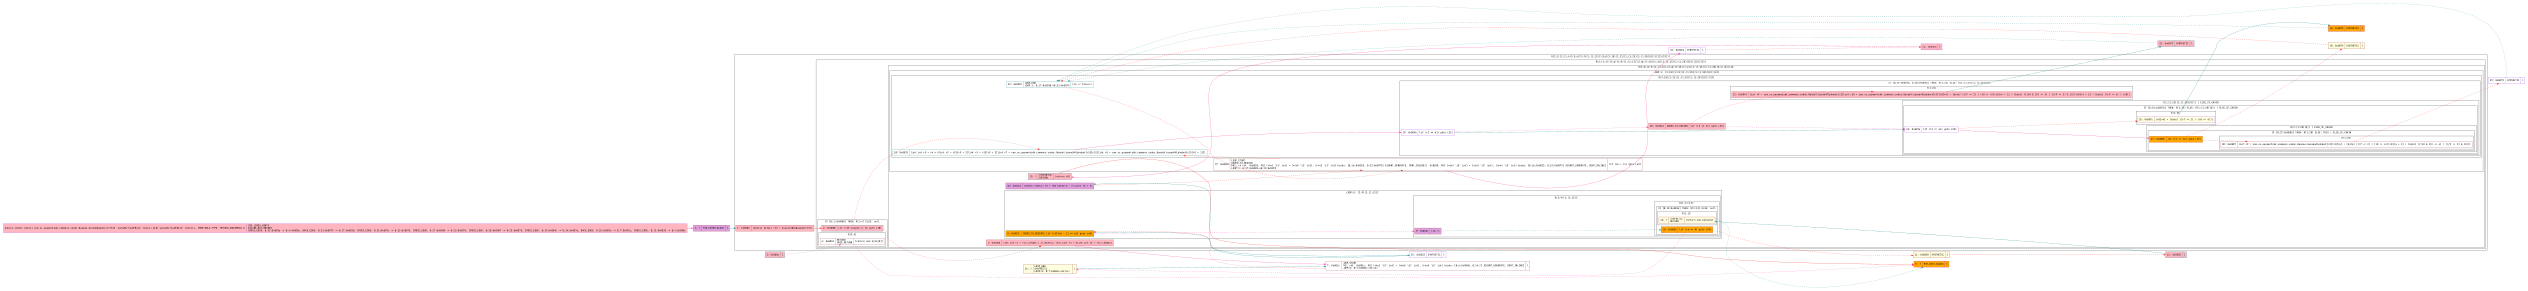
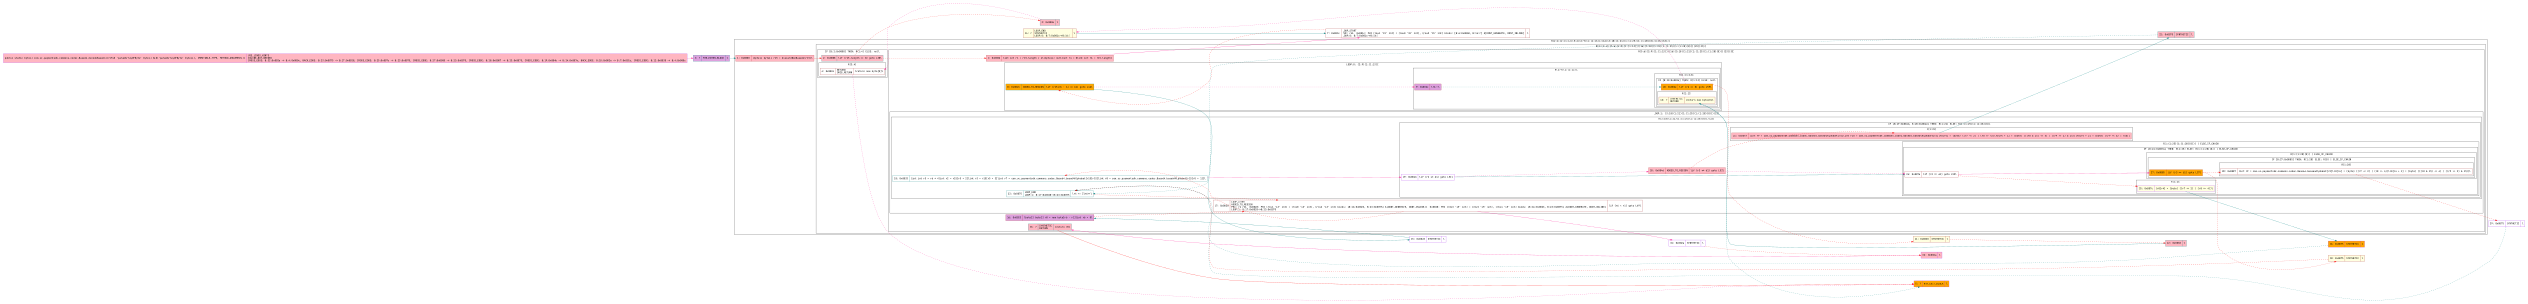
node "24: 0x007a": color purple -> brown
edge "2: 0x0008" -> "18: 0x0033": now "2: 0x0008" -> "3: 0x000a"
node "0: ?": color brown -> teal
